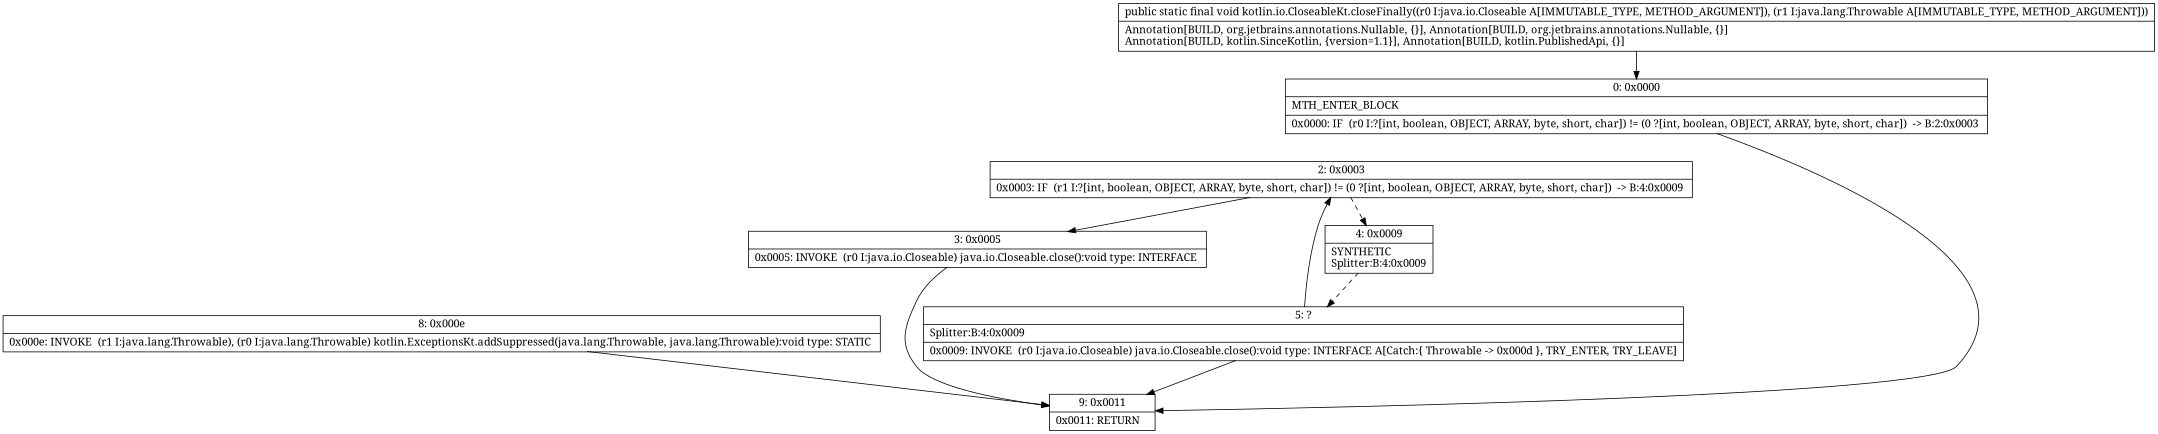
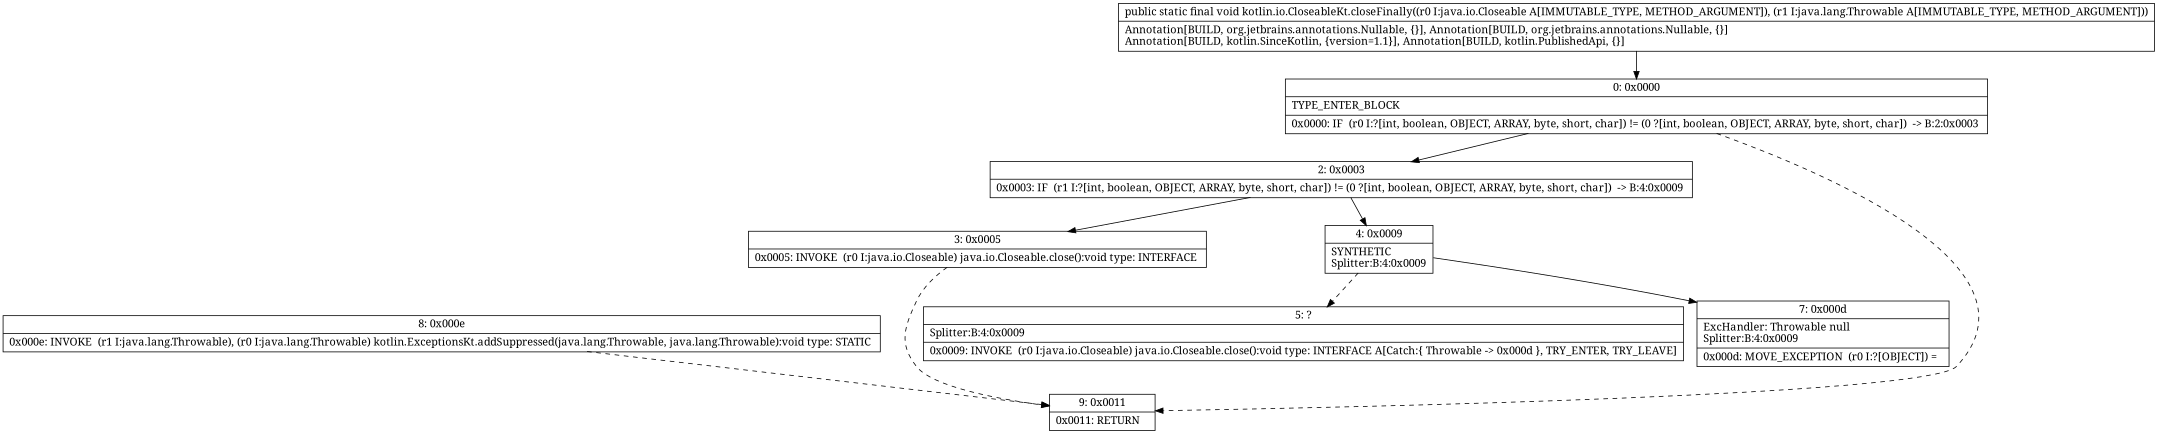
node "0: 0x0000": text "MTH_ENTER_BLOCK" -> "TYPE_ENTER_BLOCK"
edge "2: 0x0003" -> "4: 0x0009": style dashed -> solid
edge "5: ?" -> "2: 0x0003": now "0: 0x0000" -> "2: 0x0003"
node "7: 0x000d": added
edge "3: 0x0005" -> "9: 0x0011": style solid -> dashed
edge "5: ?" -> "9: 0x0011": removed
edge "8: 0x000e" -> "9: 0x0011": style solid -> dashed
edge "0: 0x0000" -> "9: 0x0011": style solid -> dashed
